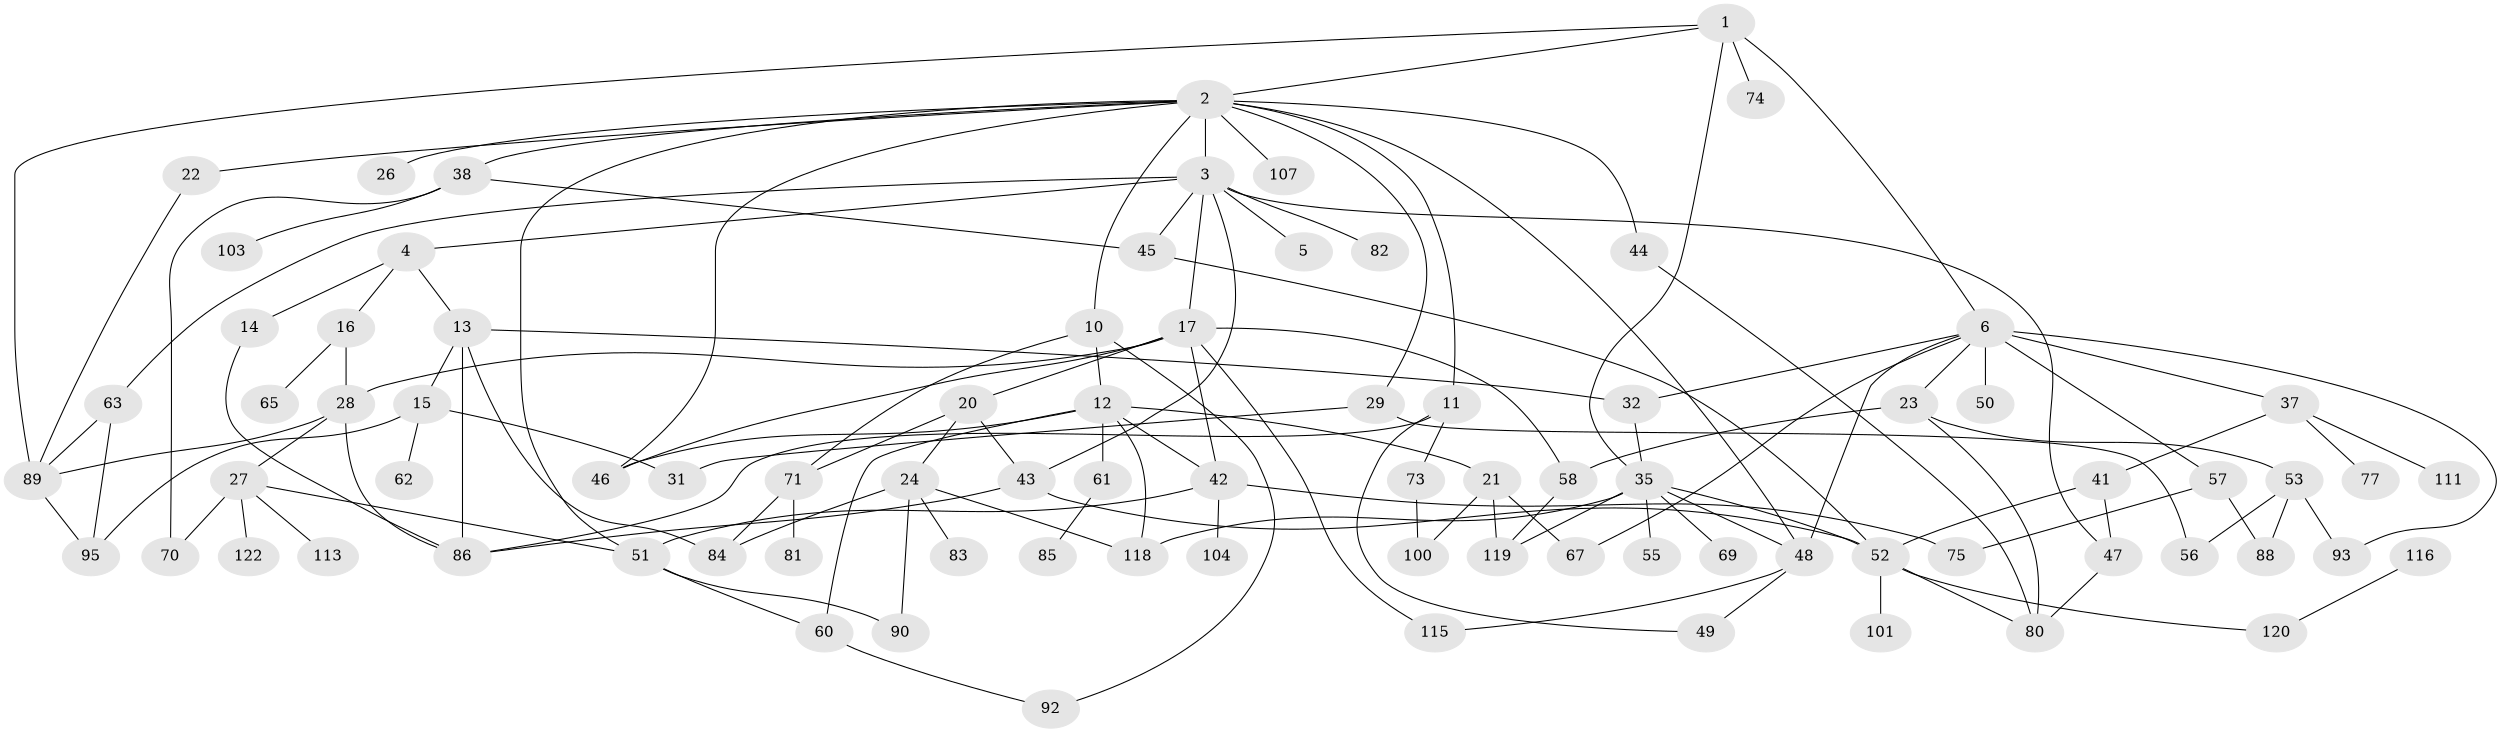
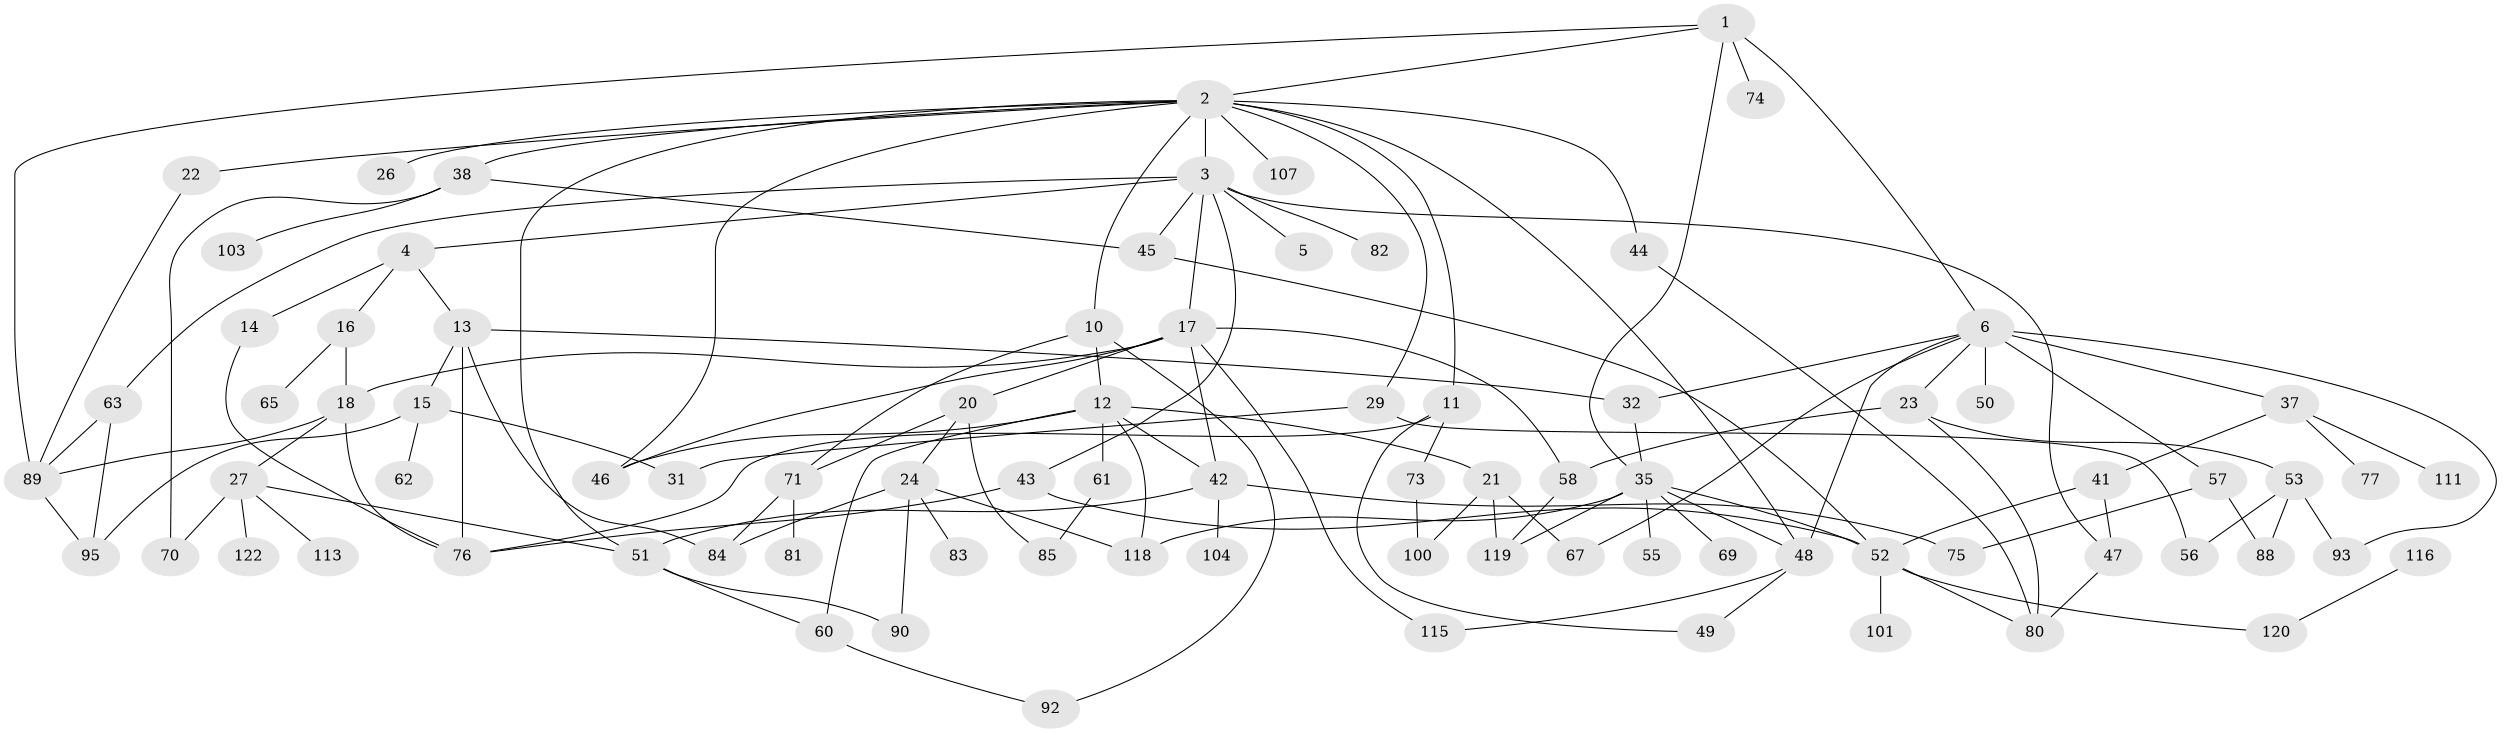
node "28": label "28" -> "18"
edge "20" -- "43": now "20" -- "85"
node "86": label "86" -> "76"
